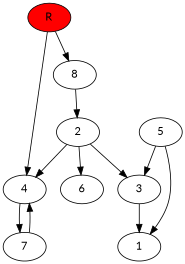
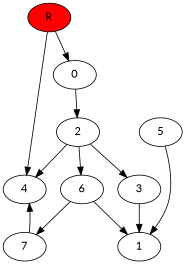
node "8": label "8" -> "0"
edge "5" -> "3": removed
edge "4" -> "7": now "6" -> "7"
edge "6" -> "1": added
